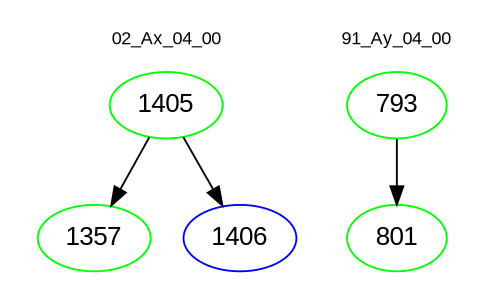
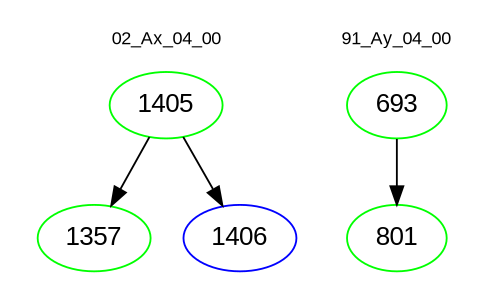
node "793": label "793" -> "693"
